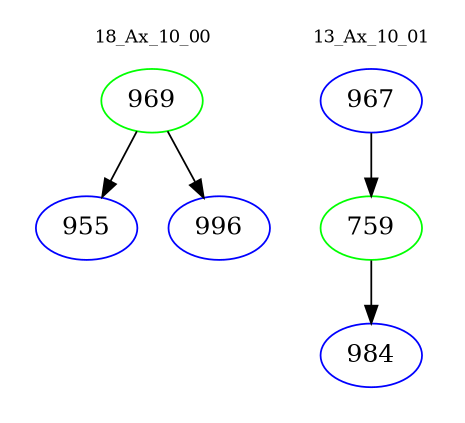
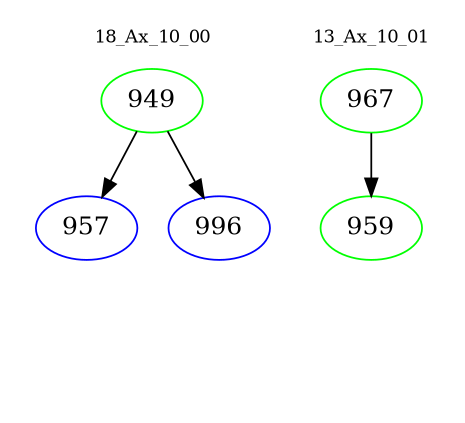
node "969": label "969" -> "949"
node "967": color blue -> green
node "955": label "955" -> "957"
node "759": label "759" -> "959"
node "984": removed
